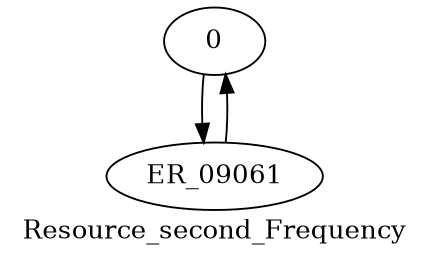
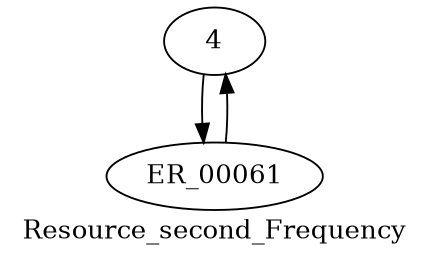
node "0": label "0" -> "4"
node "ER_09061": label "ER_09061" -> "ER_00061"
